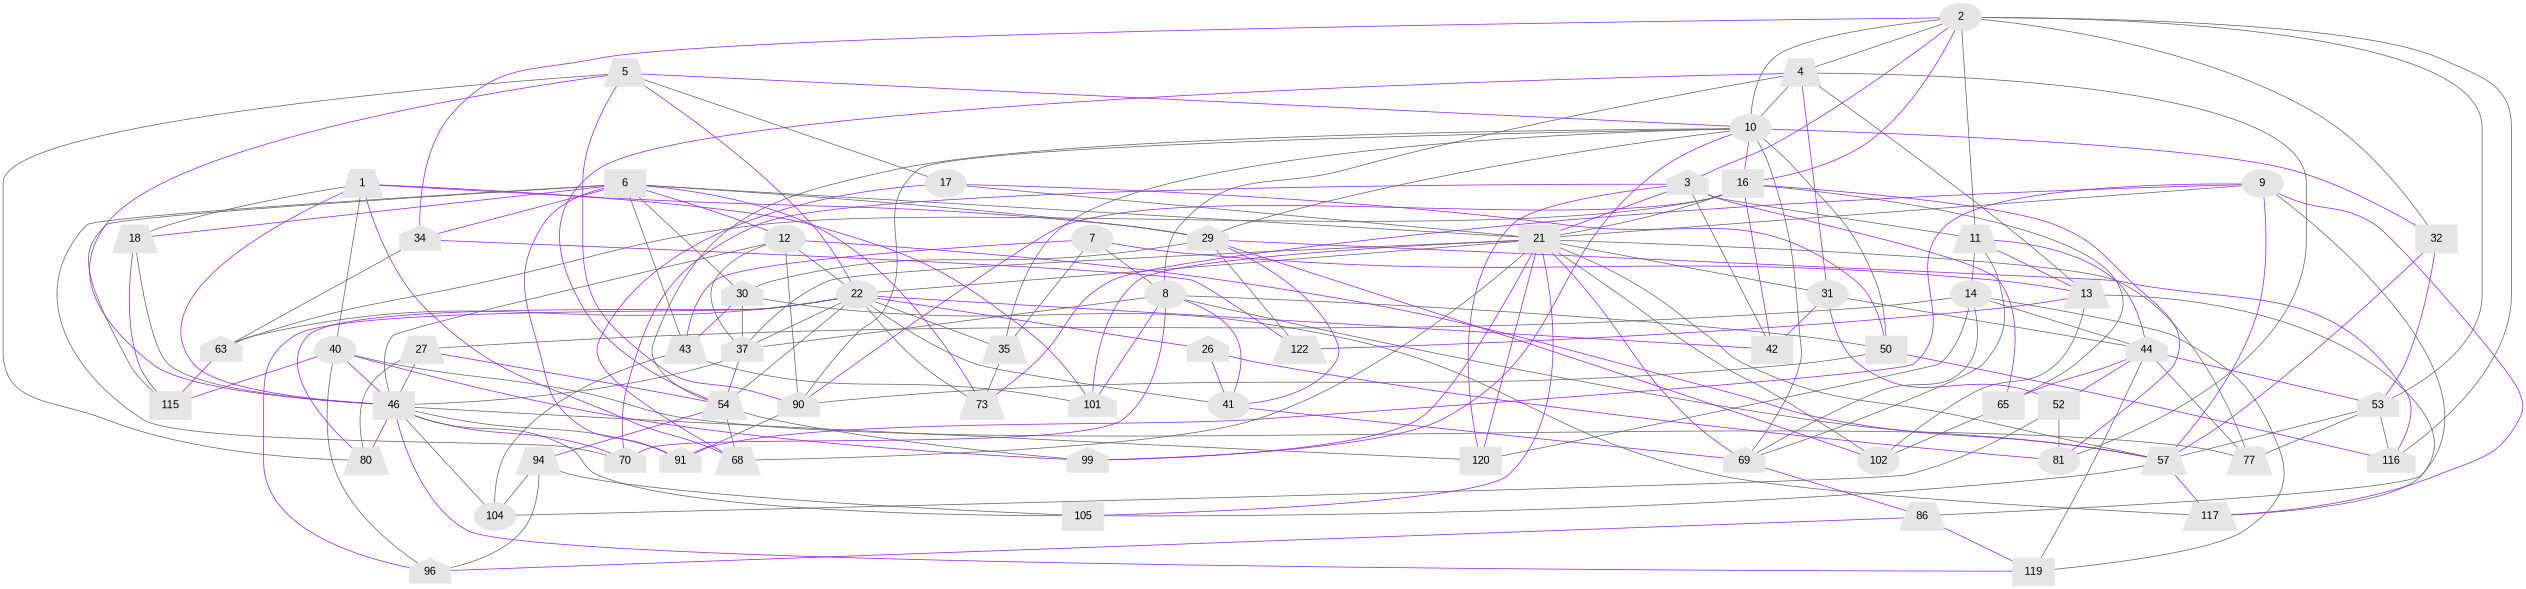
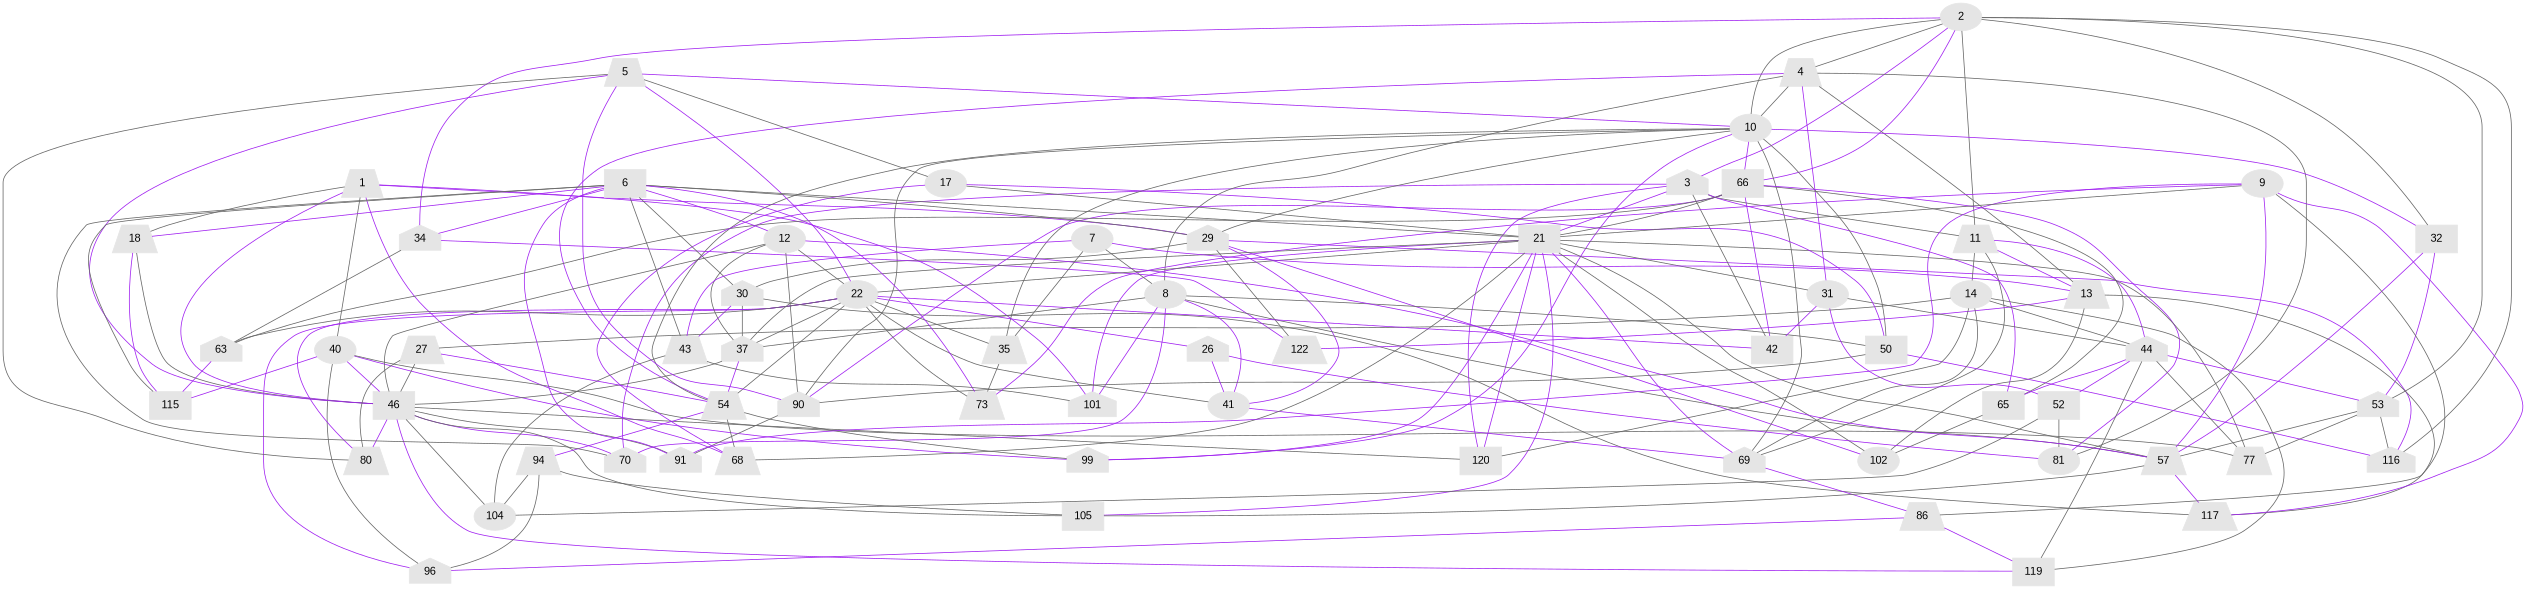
node "16": label "16" -> "66"
